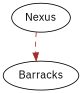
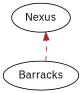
edge "Nexus" -> "Barracks": reversed
